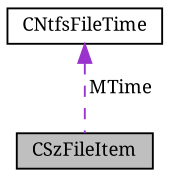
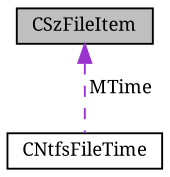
edge "CSzFileItem" -> "CNtfsFileTime": reversed
